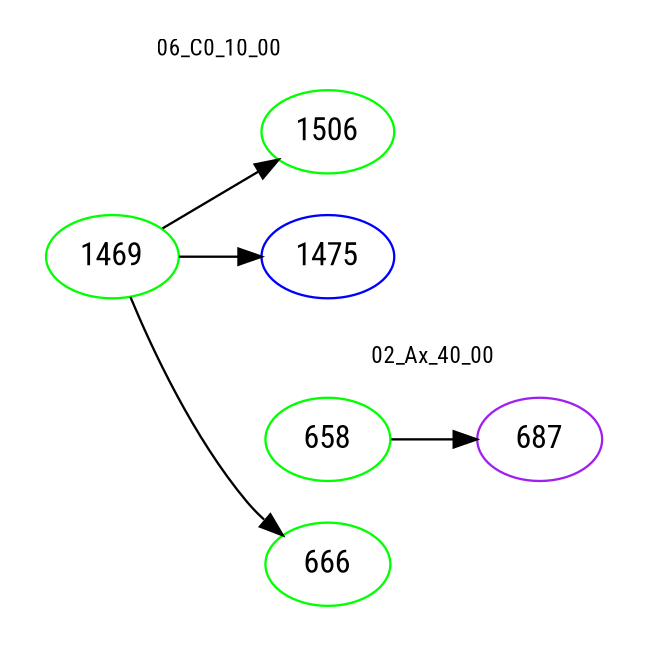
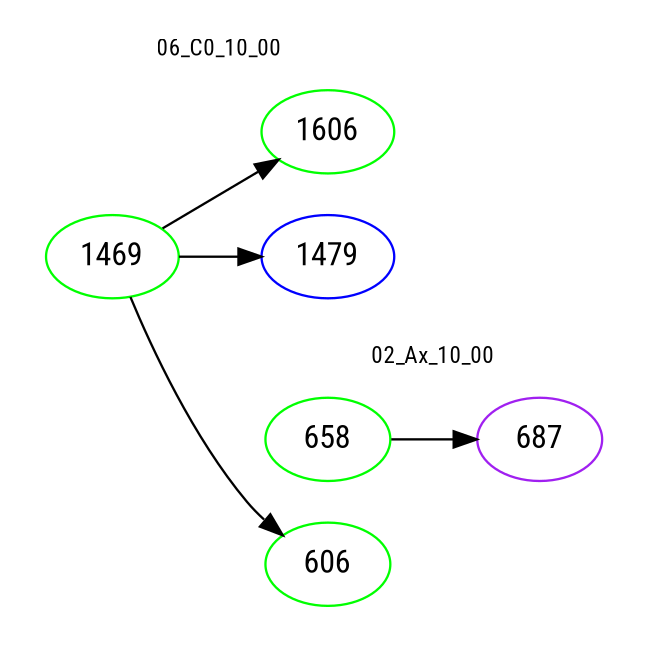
node "1506": label "1506" -> "1606"
node "1475": label "1475" -> "1479"
cluster "02_Ax_40_00": label "02_Ax_40_00" -> "02_Ax_10_00"
node "666": label "666" -> "606"
